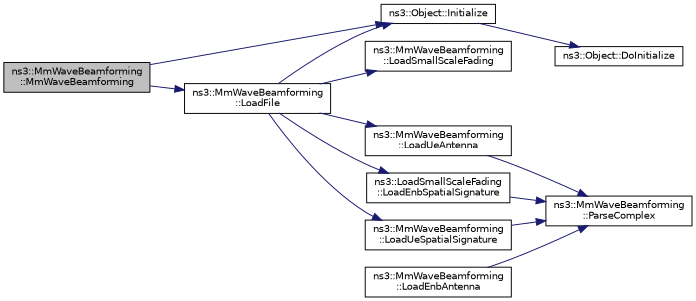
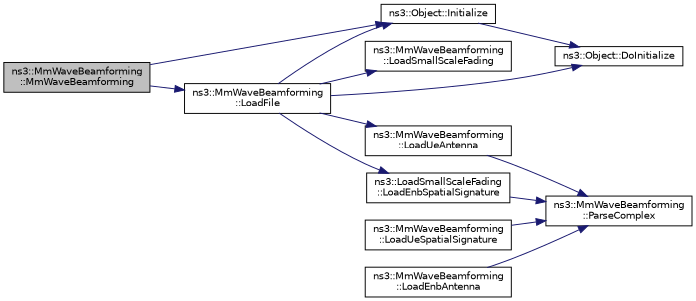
edge "ns3::MmWaveBeamforming ::LoadFile" -> "ns3::MmWaveBeamforming ::LoadUeSpatialSignature": now "ns3::MmWaveBeamforming ::LoadFile" -> "ns3::Object::DoInitialize"
